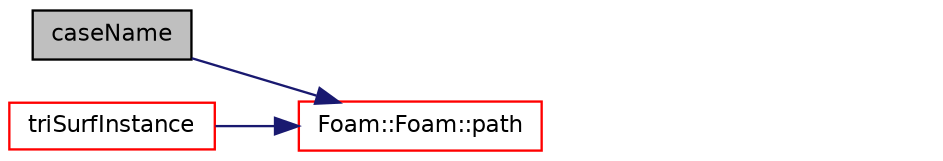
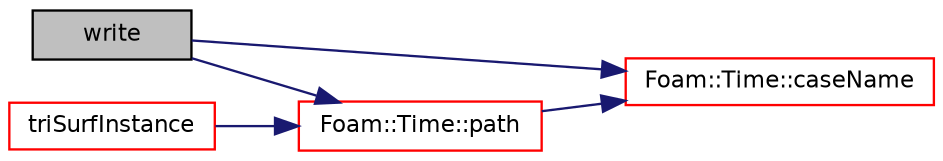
node "caseName": label "caseName" -> "write"
node "Foam::Time::caseName": added
node "Foam::Foam::path": label "Foam::Foam::path" -> "Foam::Time::path"
